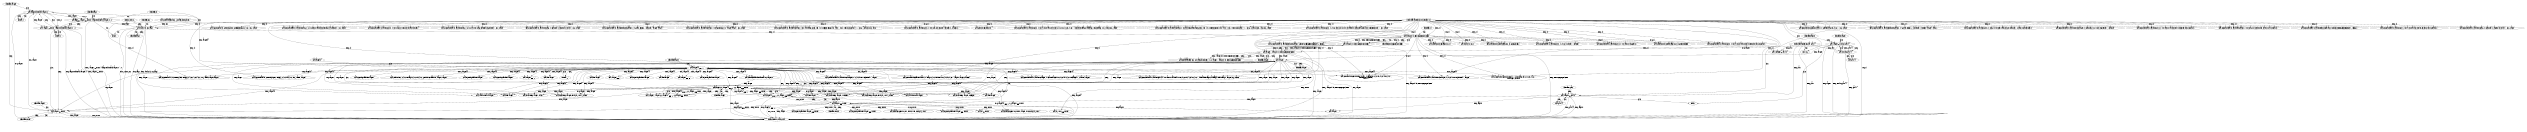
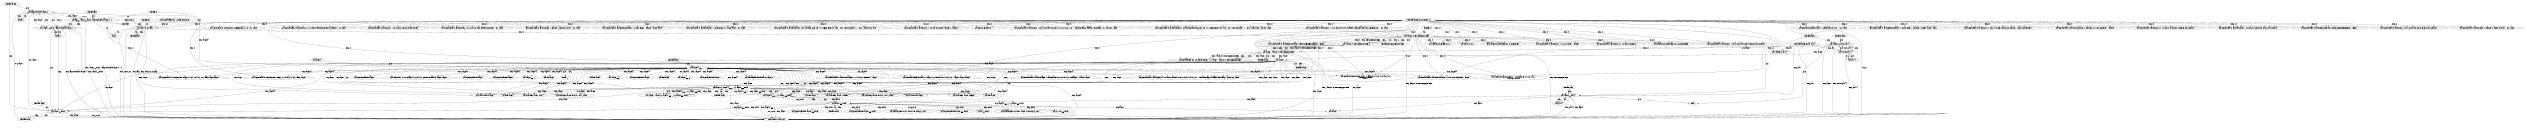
edge "(Call,has_priv(si, PRIV_CHAN_AUSPEX))" -> "(Call,do_list(si, mc, flags))": reversed
node "(Identifier,PRIV_CHAN_AUSPEX)": label "(Identifier,PRIV_CHAN_AUSPEX)" -> "(Identifier,PRIV_ACLVIEW_AUSPEX)"
node "1000106": removed
edge "(Call,sstrdup(parv[1]))" -> "(Call,parv[1])": label "CFG: " -> "DDG: '+'"
edge "(Call,!target)" -> "(Call,si->smu == NULL)": now "(Call,flagstr == NULL)" -> "(Call,si->smu == NULL)"
